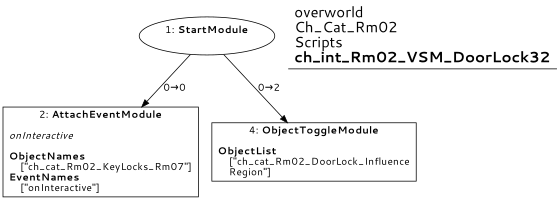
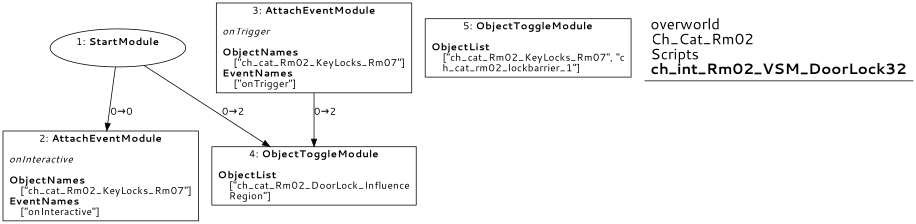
node "3:": added
node "5:": added
